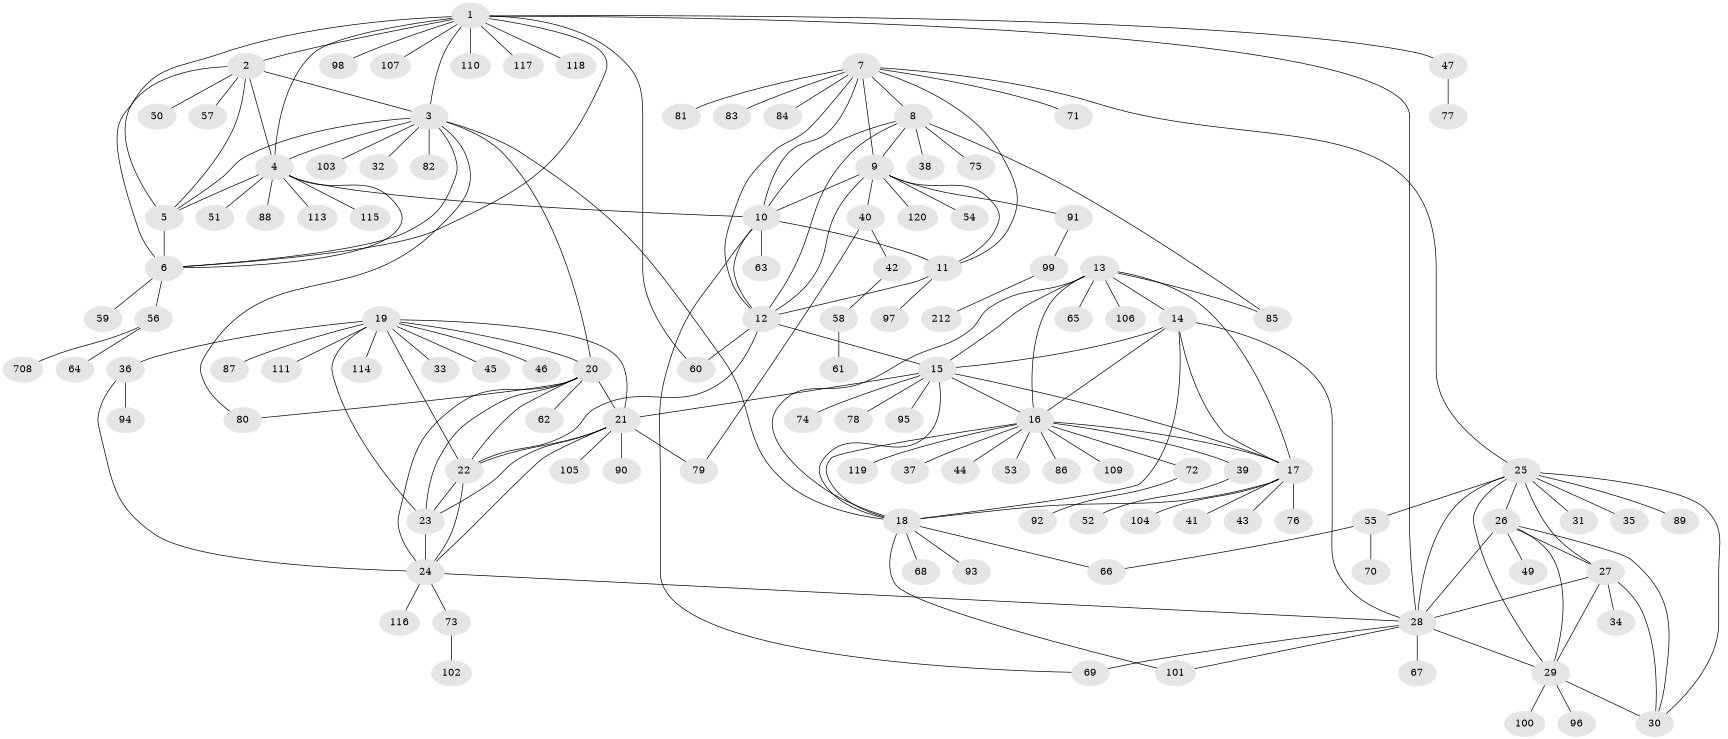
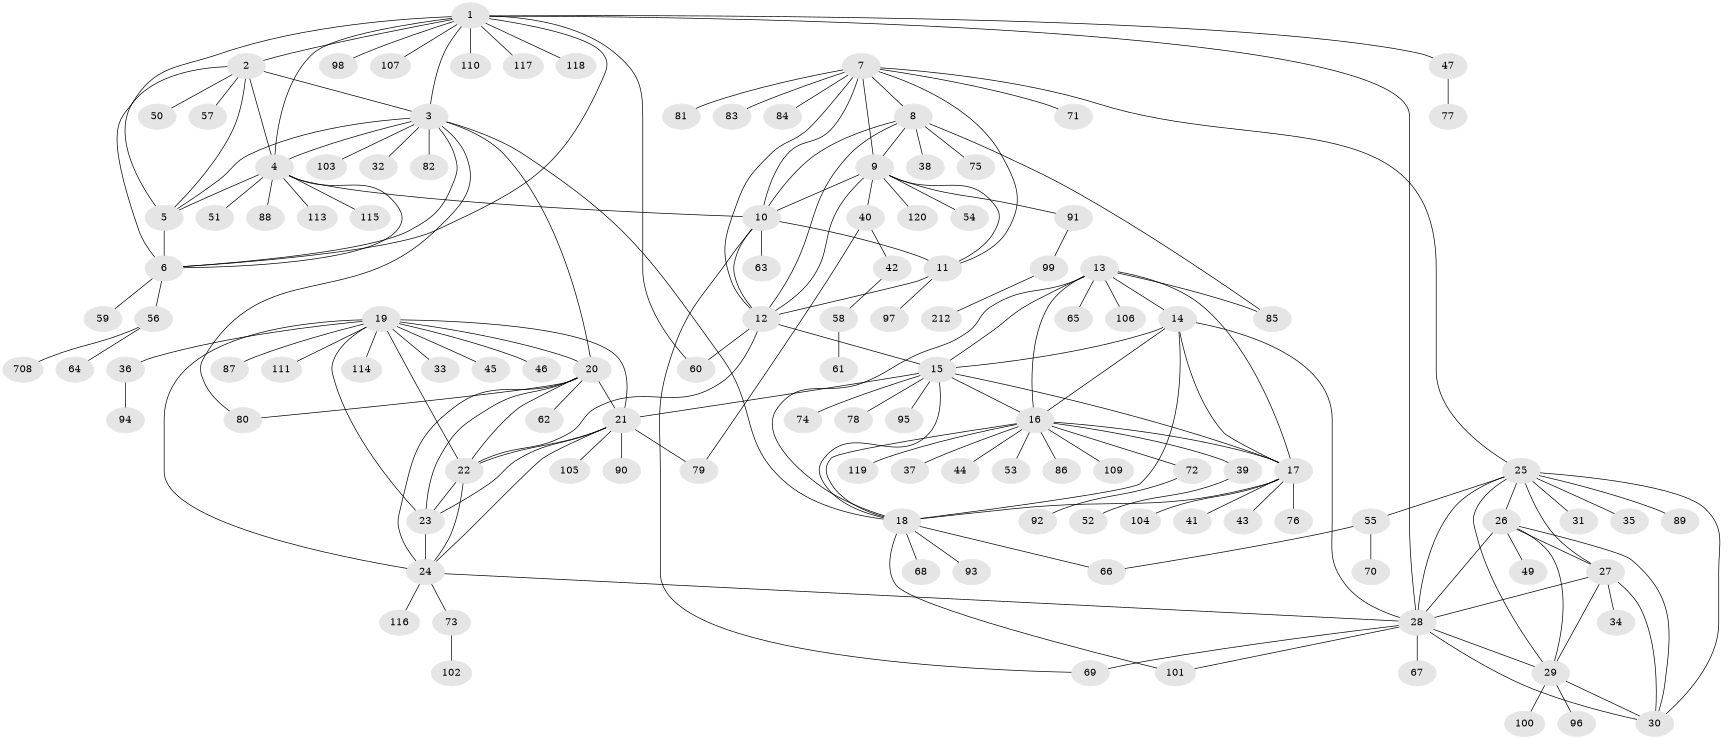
edge "36" -- "24": now "19" -- "24"
edge "28" -- "30": added
